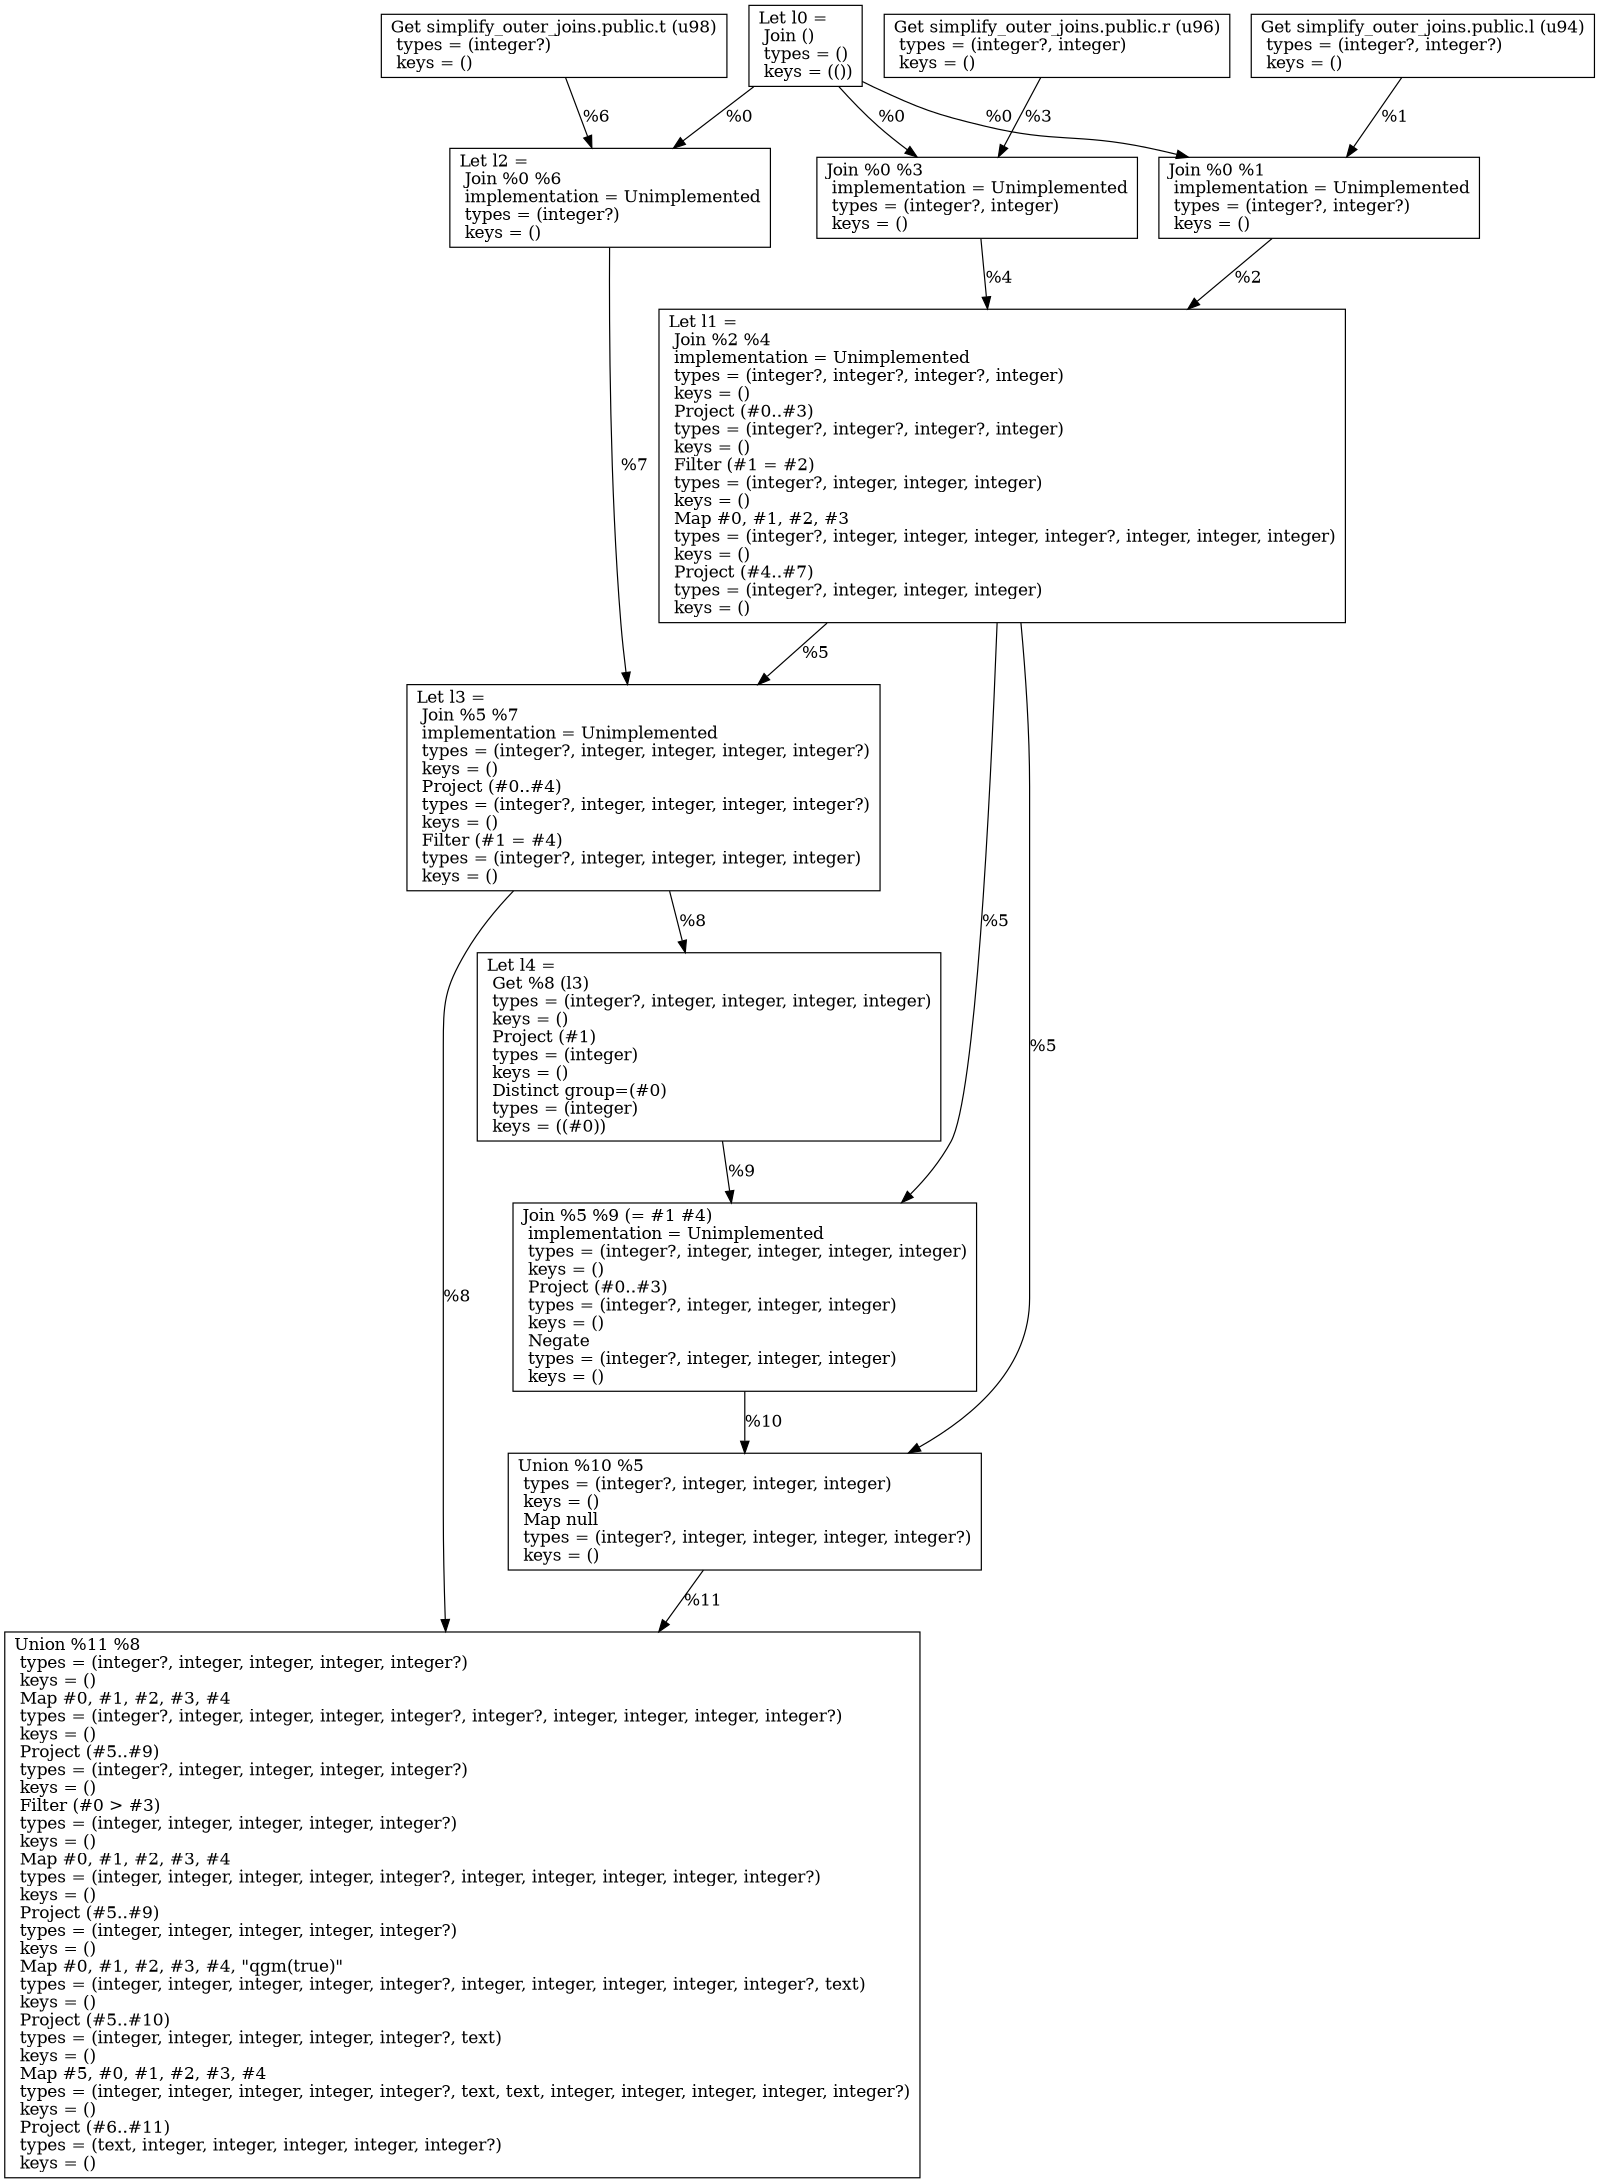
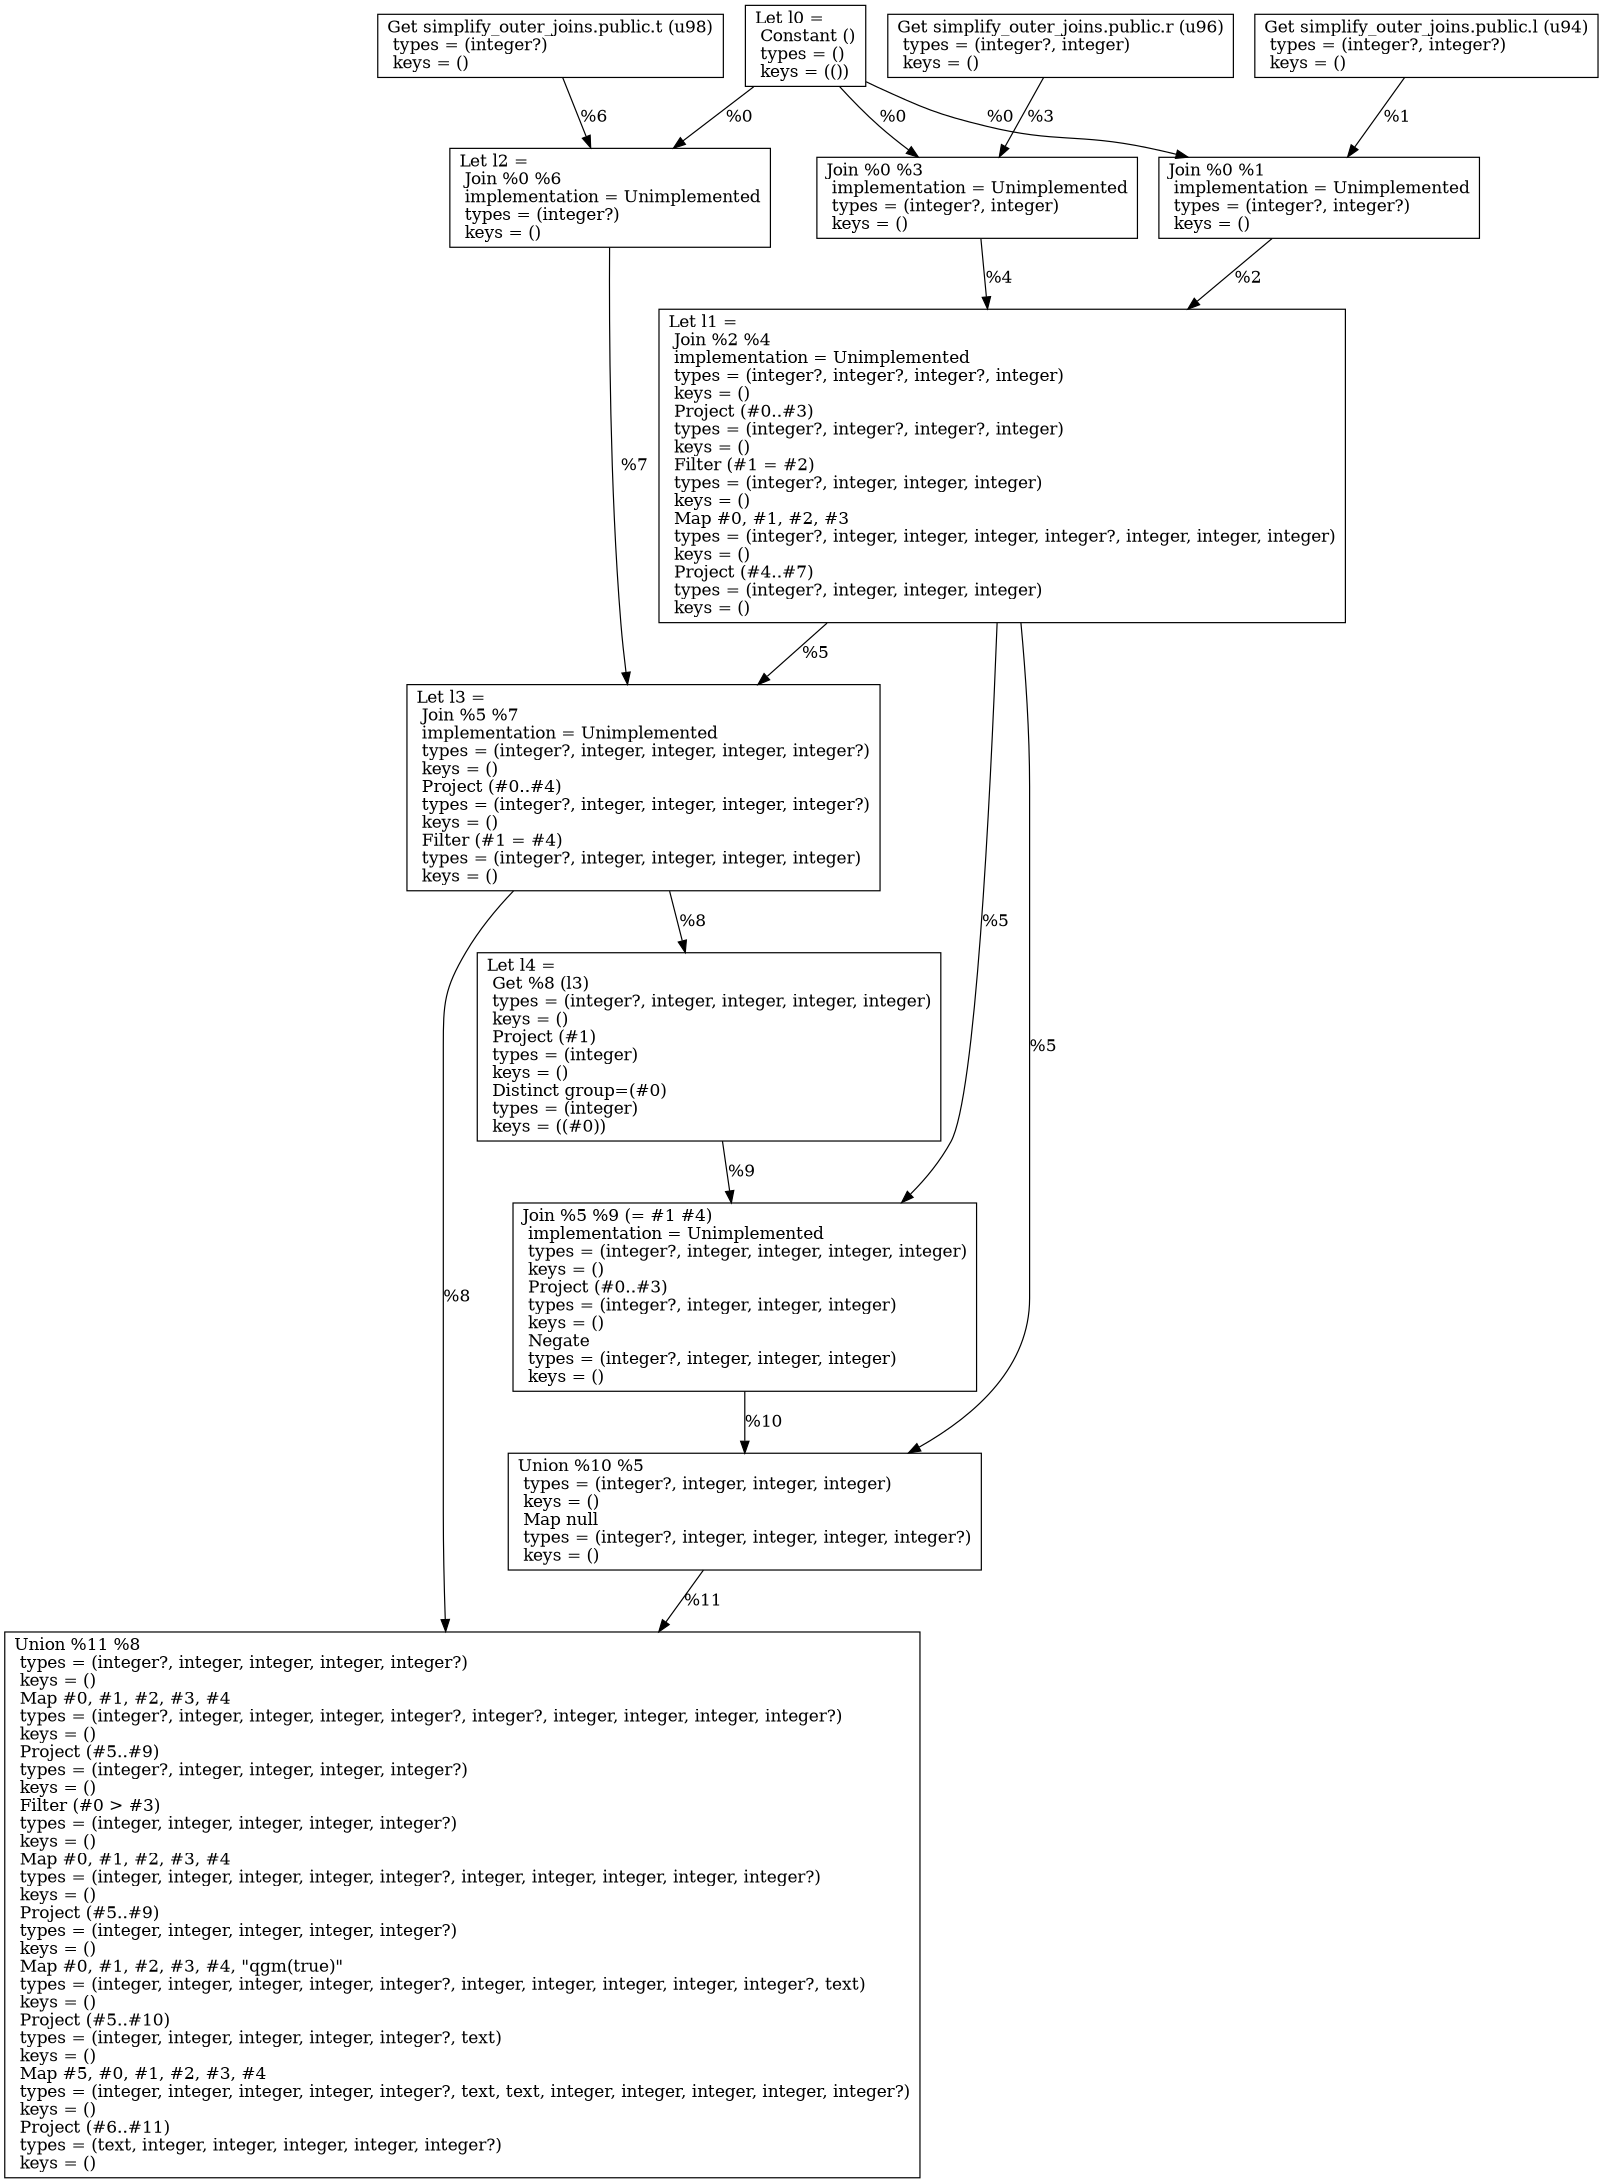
node "Let l0 = Join () types = () keys = (())": label "Let l0 = Join () types = () keys = (())" -> "Let l0 = Constant () types = () keys = (())"
